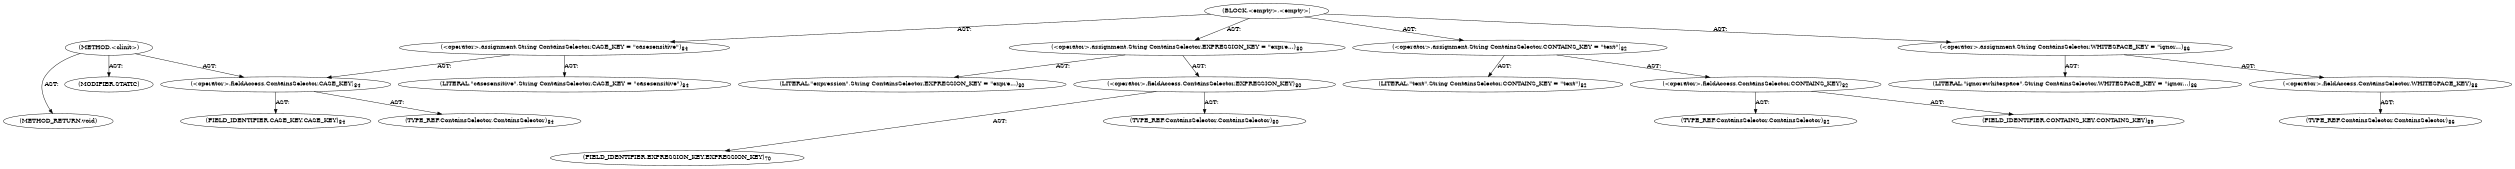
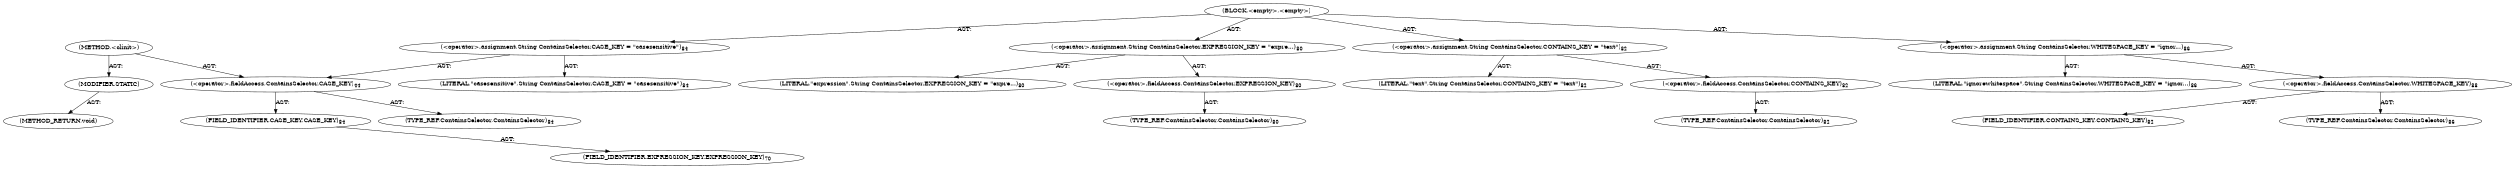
edge "(METHOD,<clinit>)" -> "(METHOD_RETURN,void)": now "(MODIFIER,STATIC)" -> "(METHOD_RETURN,void)"
node "(<operator>.fieldAccess,ContainsSelector.CASE_KEY)": text "84" -> "44"
edge "(<operator>.fieldAccess,ContainsSelector.CONTAINS_KEY)" -> "(FIELD_IDENTIFIER,CONTAINS_KEY,CONTAINS_KEY)": now "(<operator>.fieldAccess,ContainsSelector.WHITESPACE_KEY)" -> "(FIELD_IDENTIFIER,CONTAINS_KEY,CONTAINS_KEY)"
edge "(<operator>.fieldAccess,ContainsSelector.EXPRESSION_KEY)" -> "(FIELD_IDENTIFIER,EXPRESSION_KEY,EXPRESSION_KEY)": now "(FIELD_IDENTIFIER,CASE_KEY,CASE_KEY)" -> "(FIELD_IDENTIFIER,EXPRESSION_KEY,EXPRESSION_KEY)"
node "(FIELD_IDENTIFIER,CONTAINS_KEY,CONTAINS_KEY)": text "89" -> "82"
